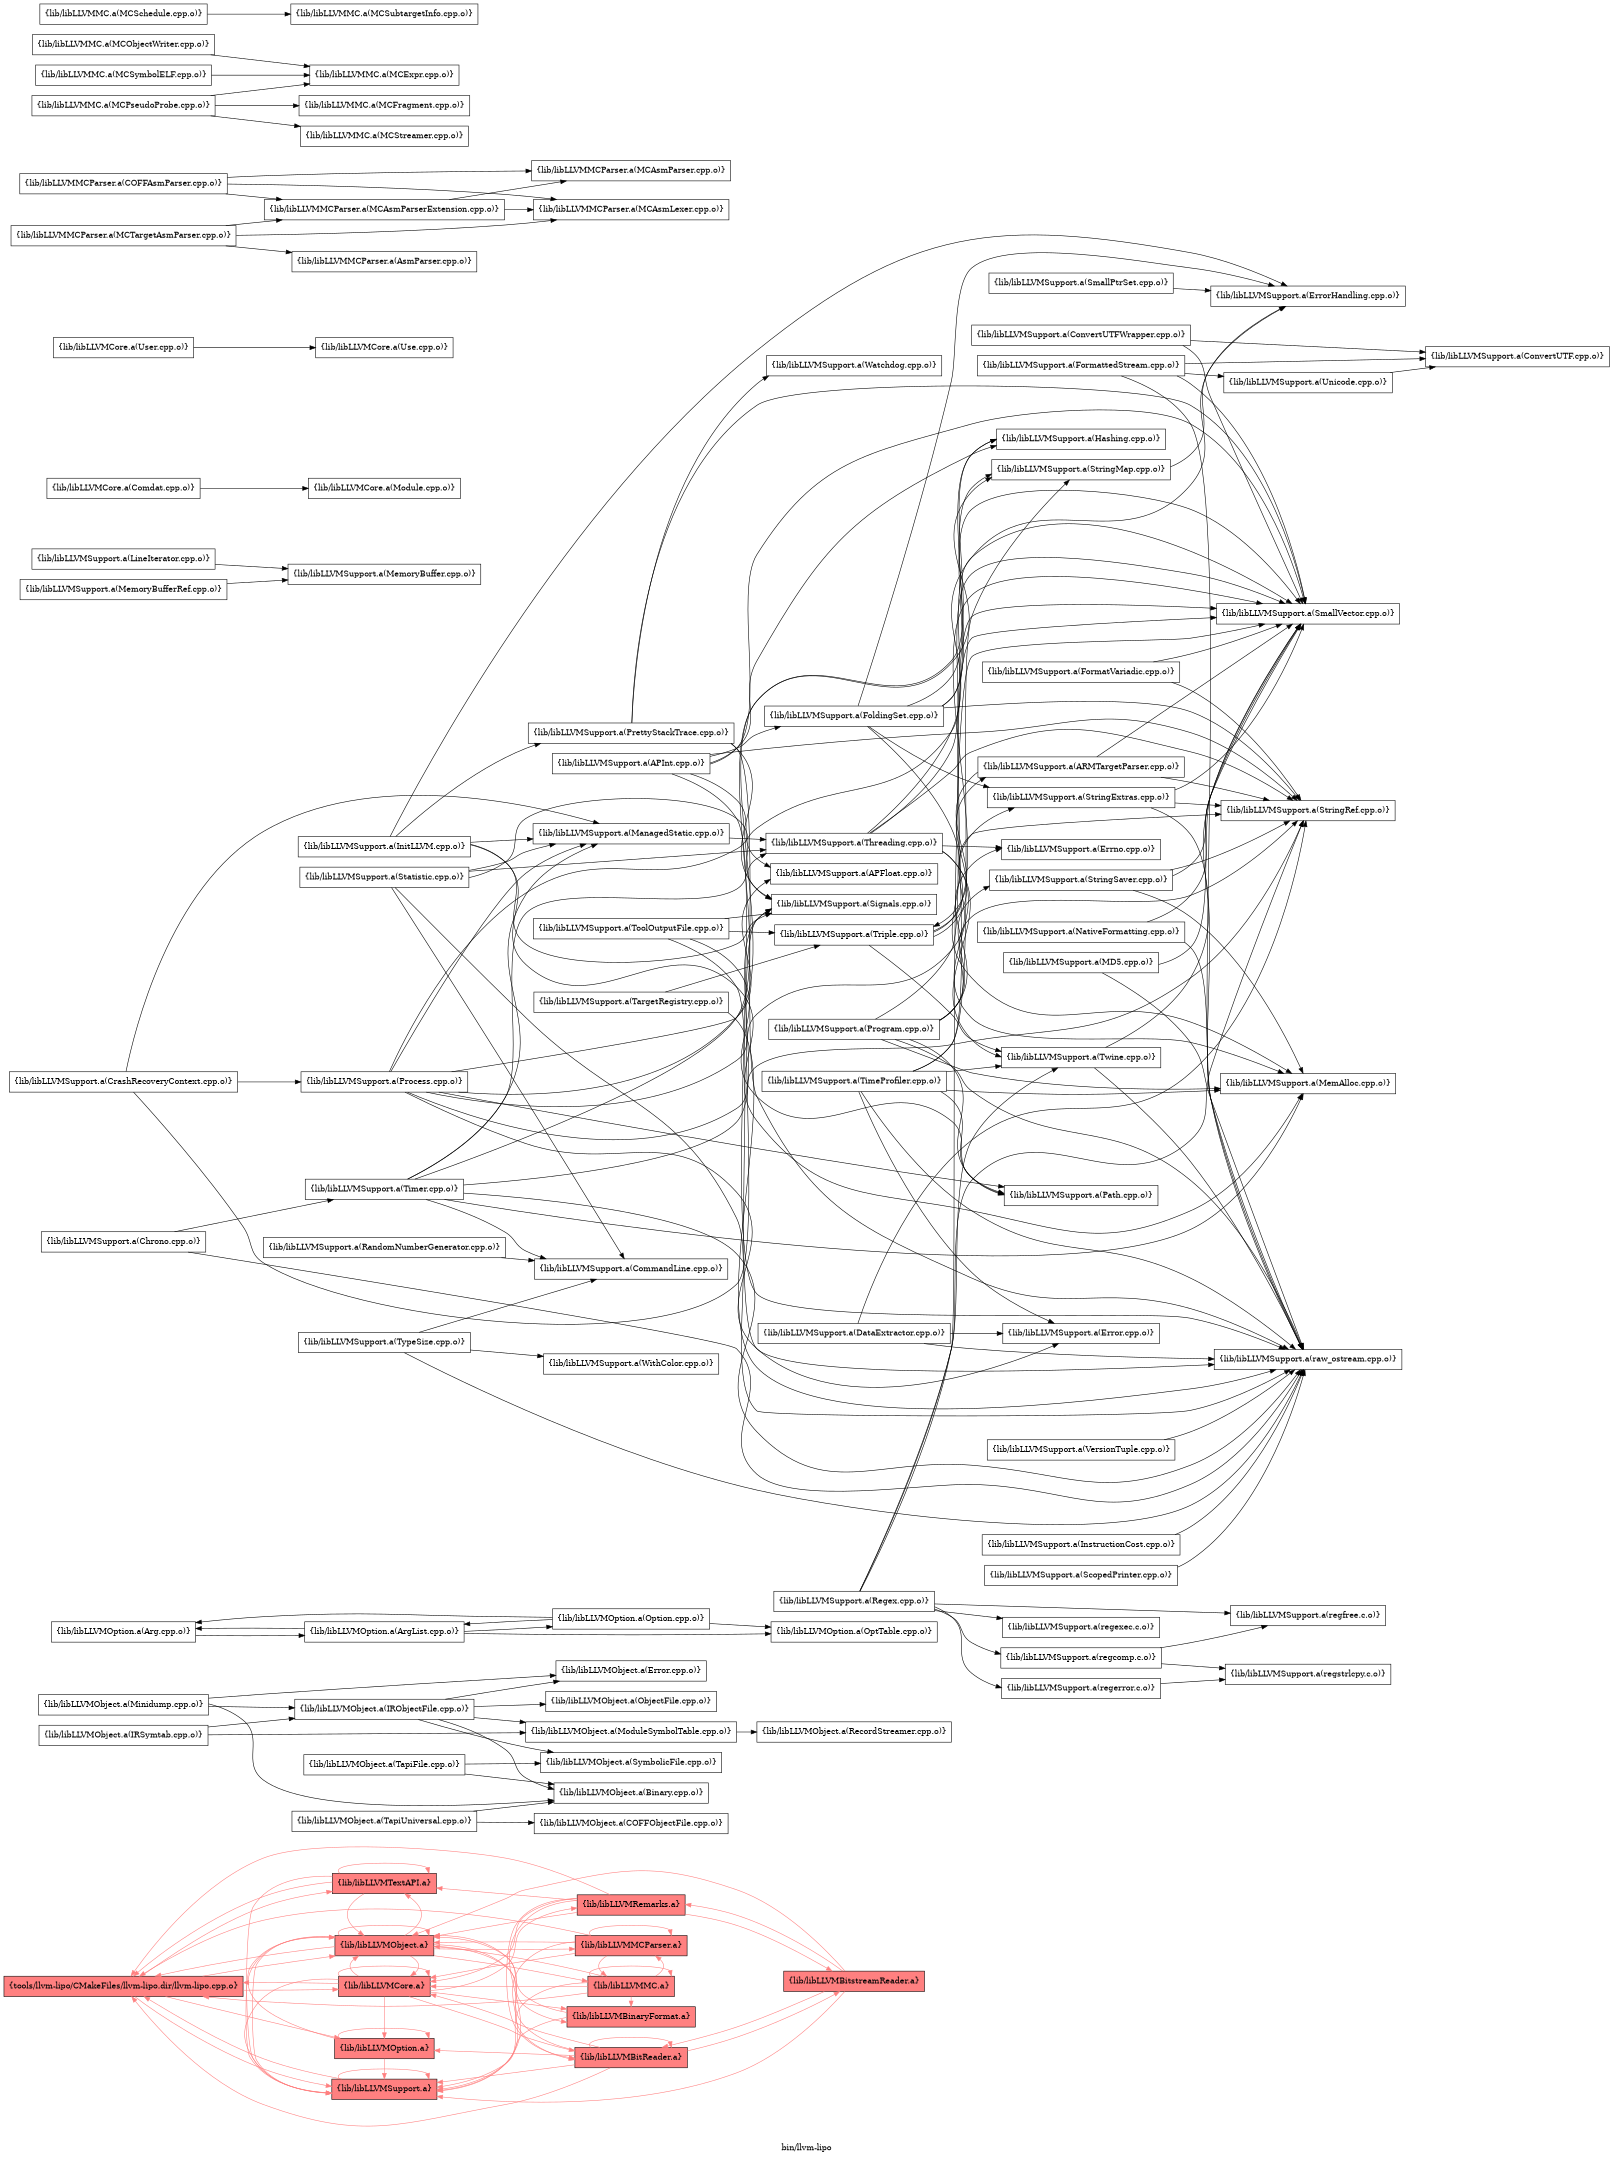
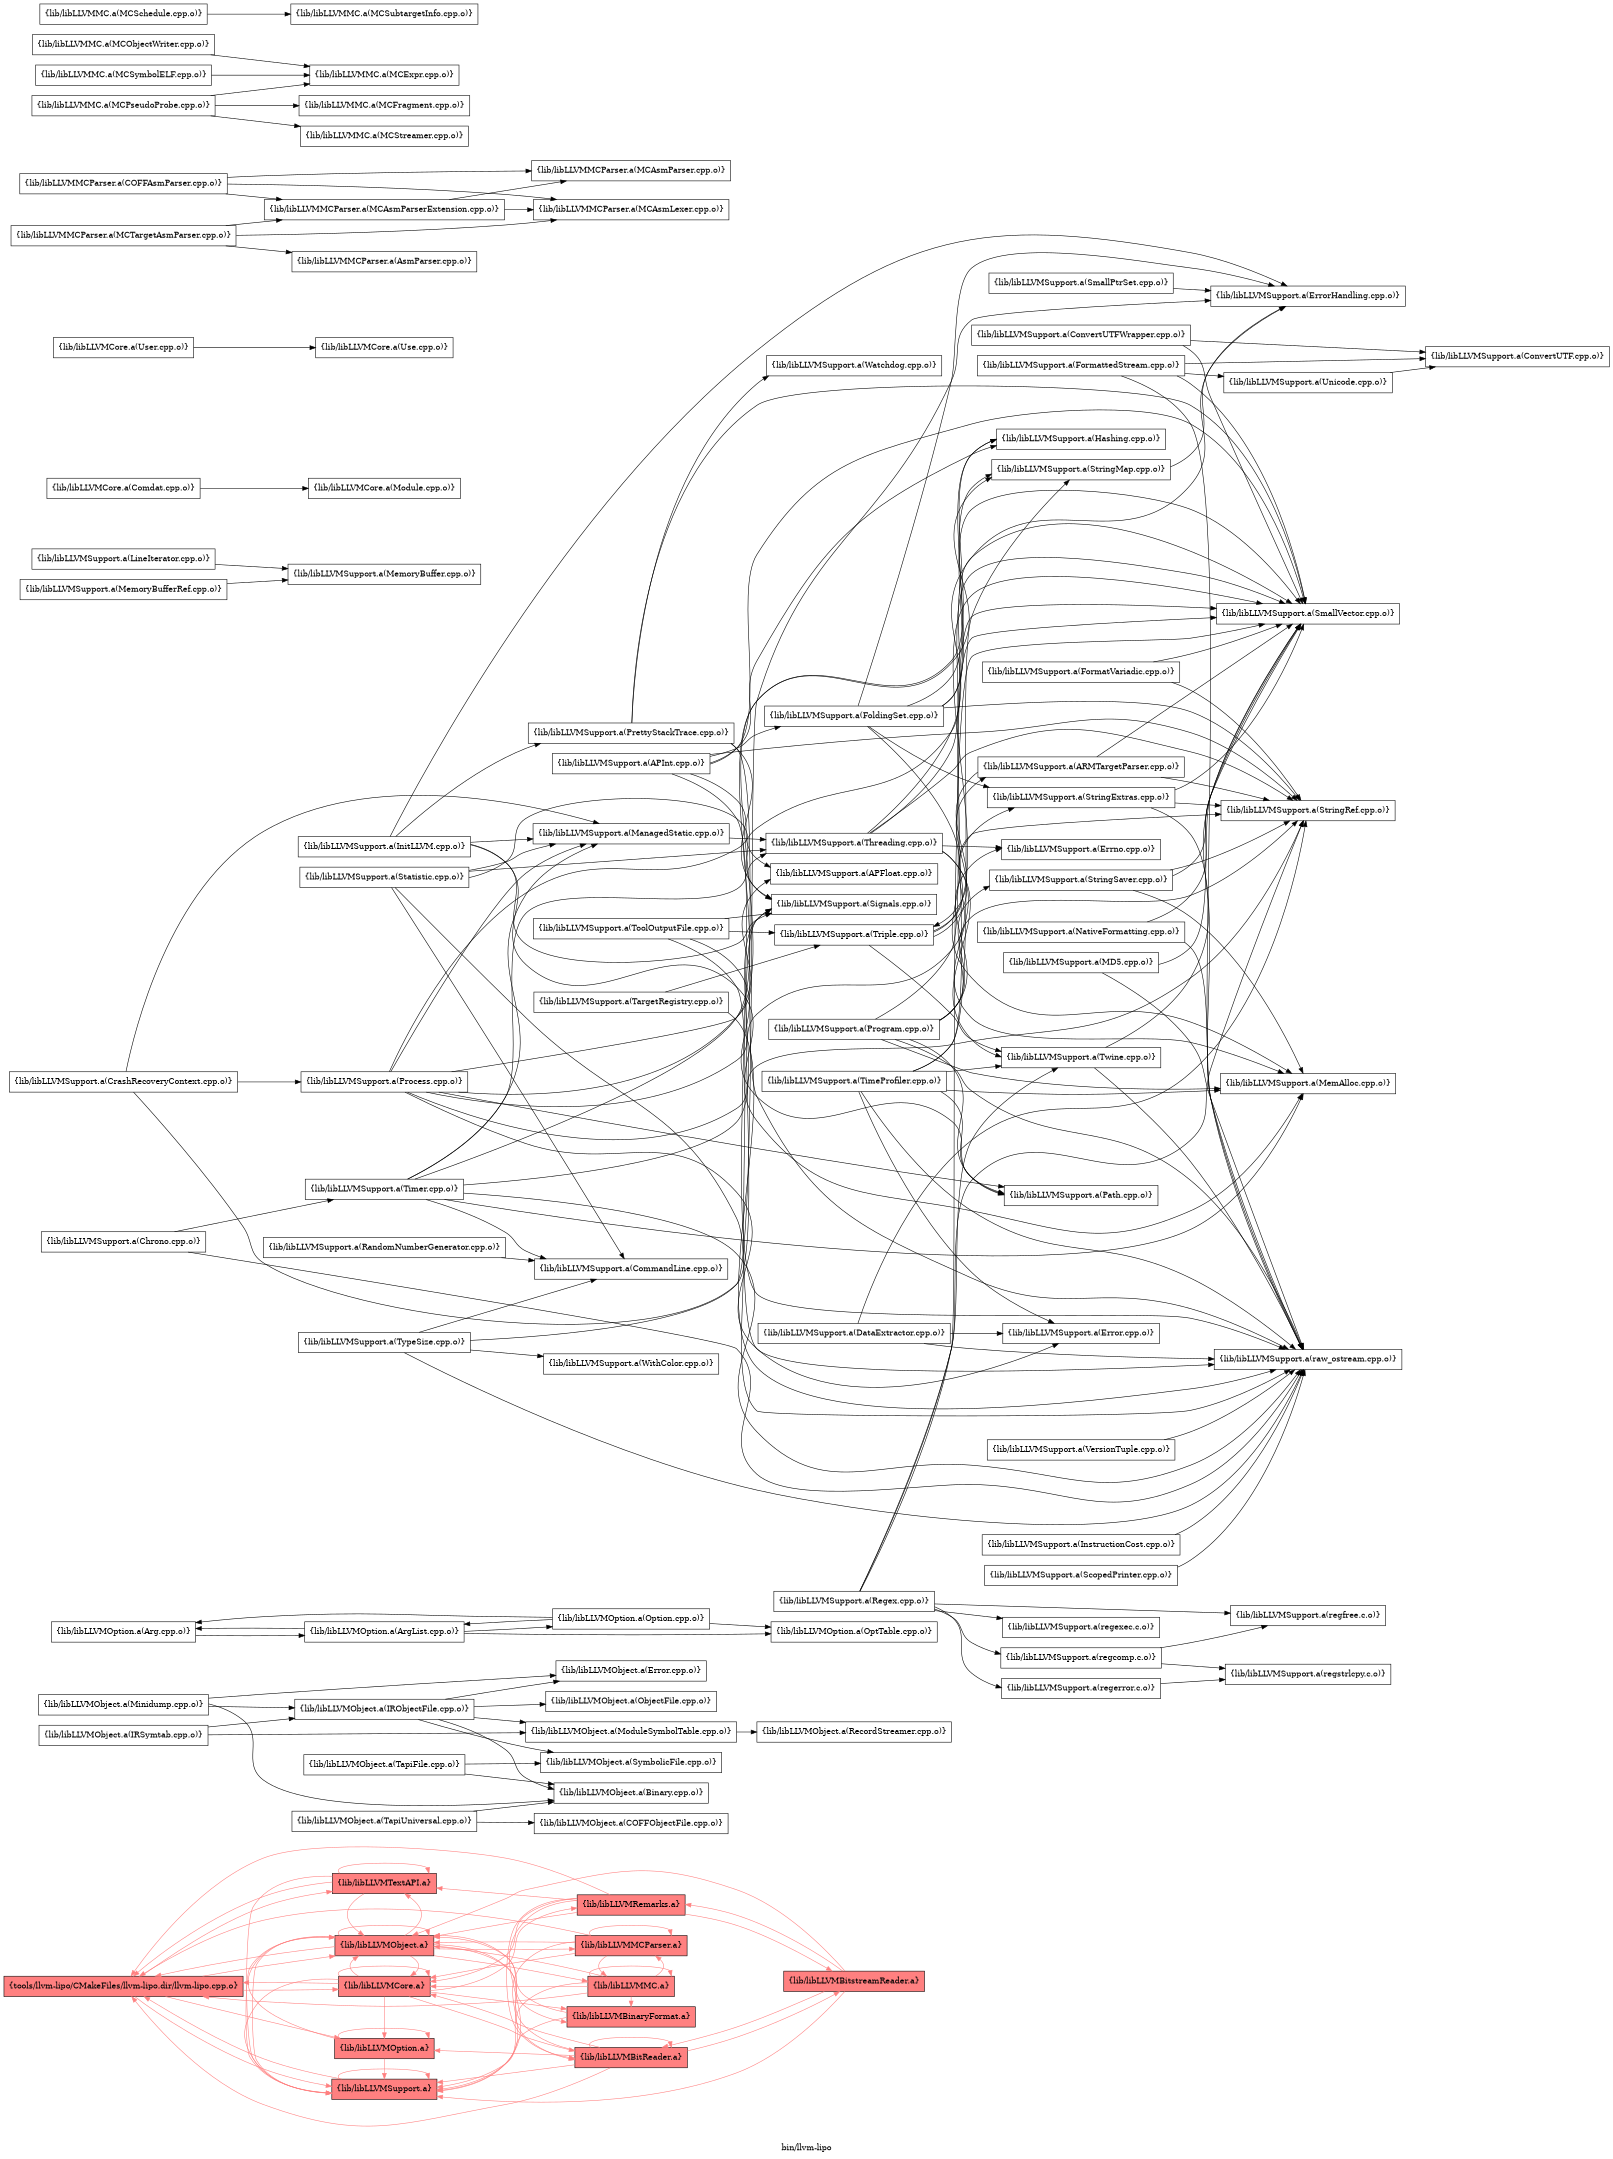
edge "{lib/libLLVMSupport.a(TypeSize.cpp.o)}" -> "{lib/libLLVMSupport.a(ErrorHandling.cpp.o)}": added
